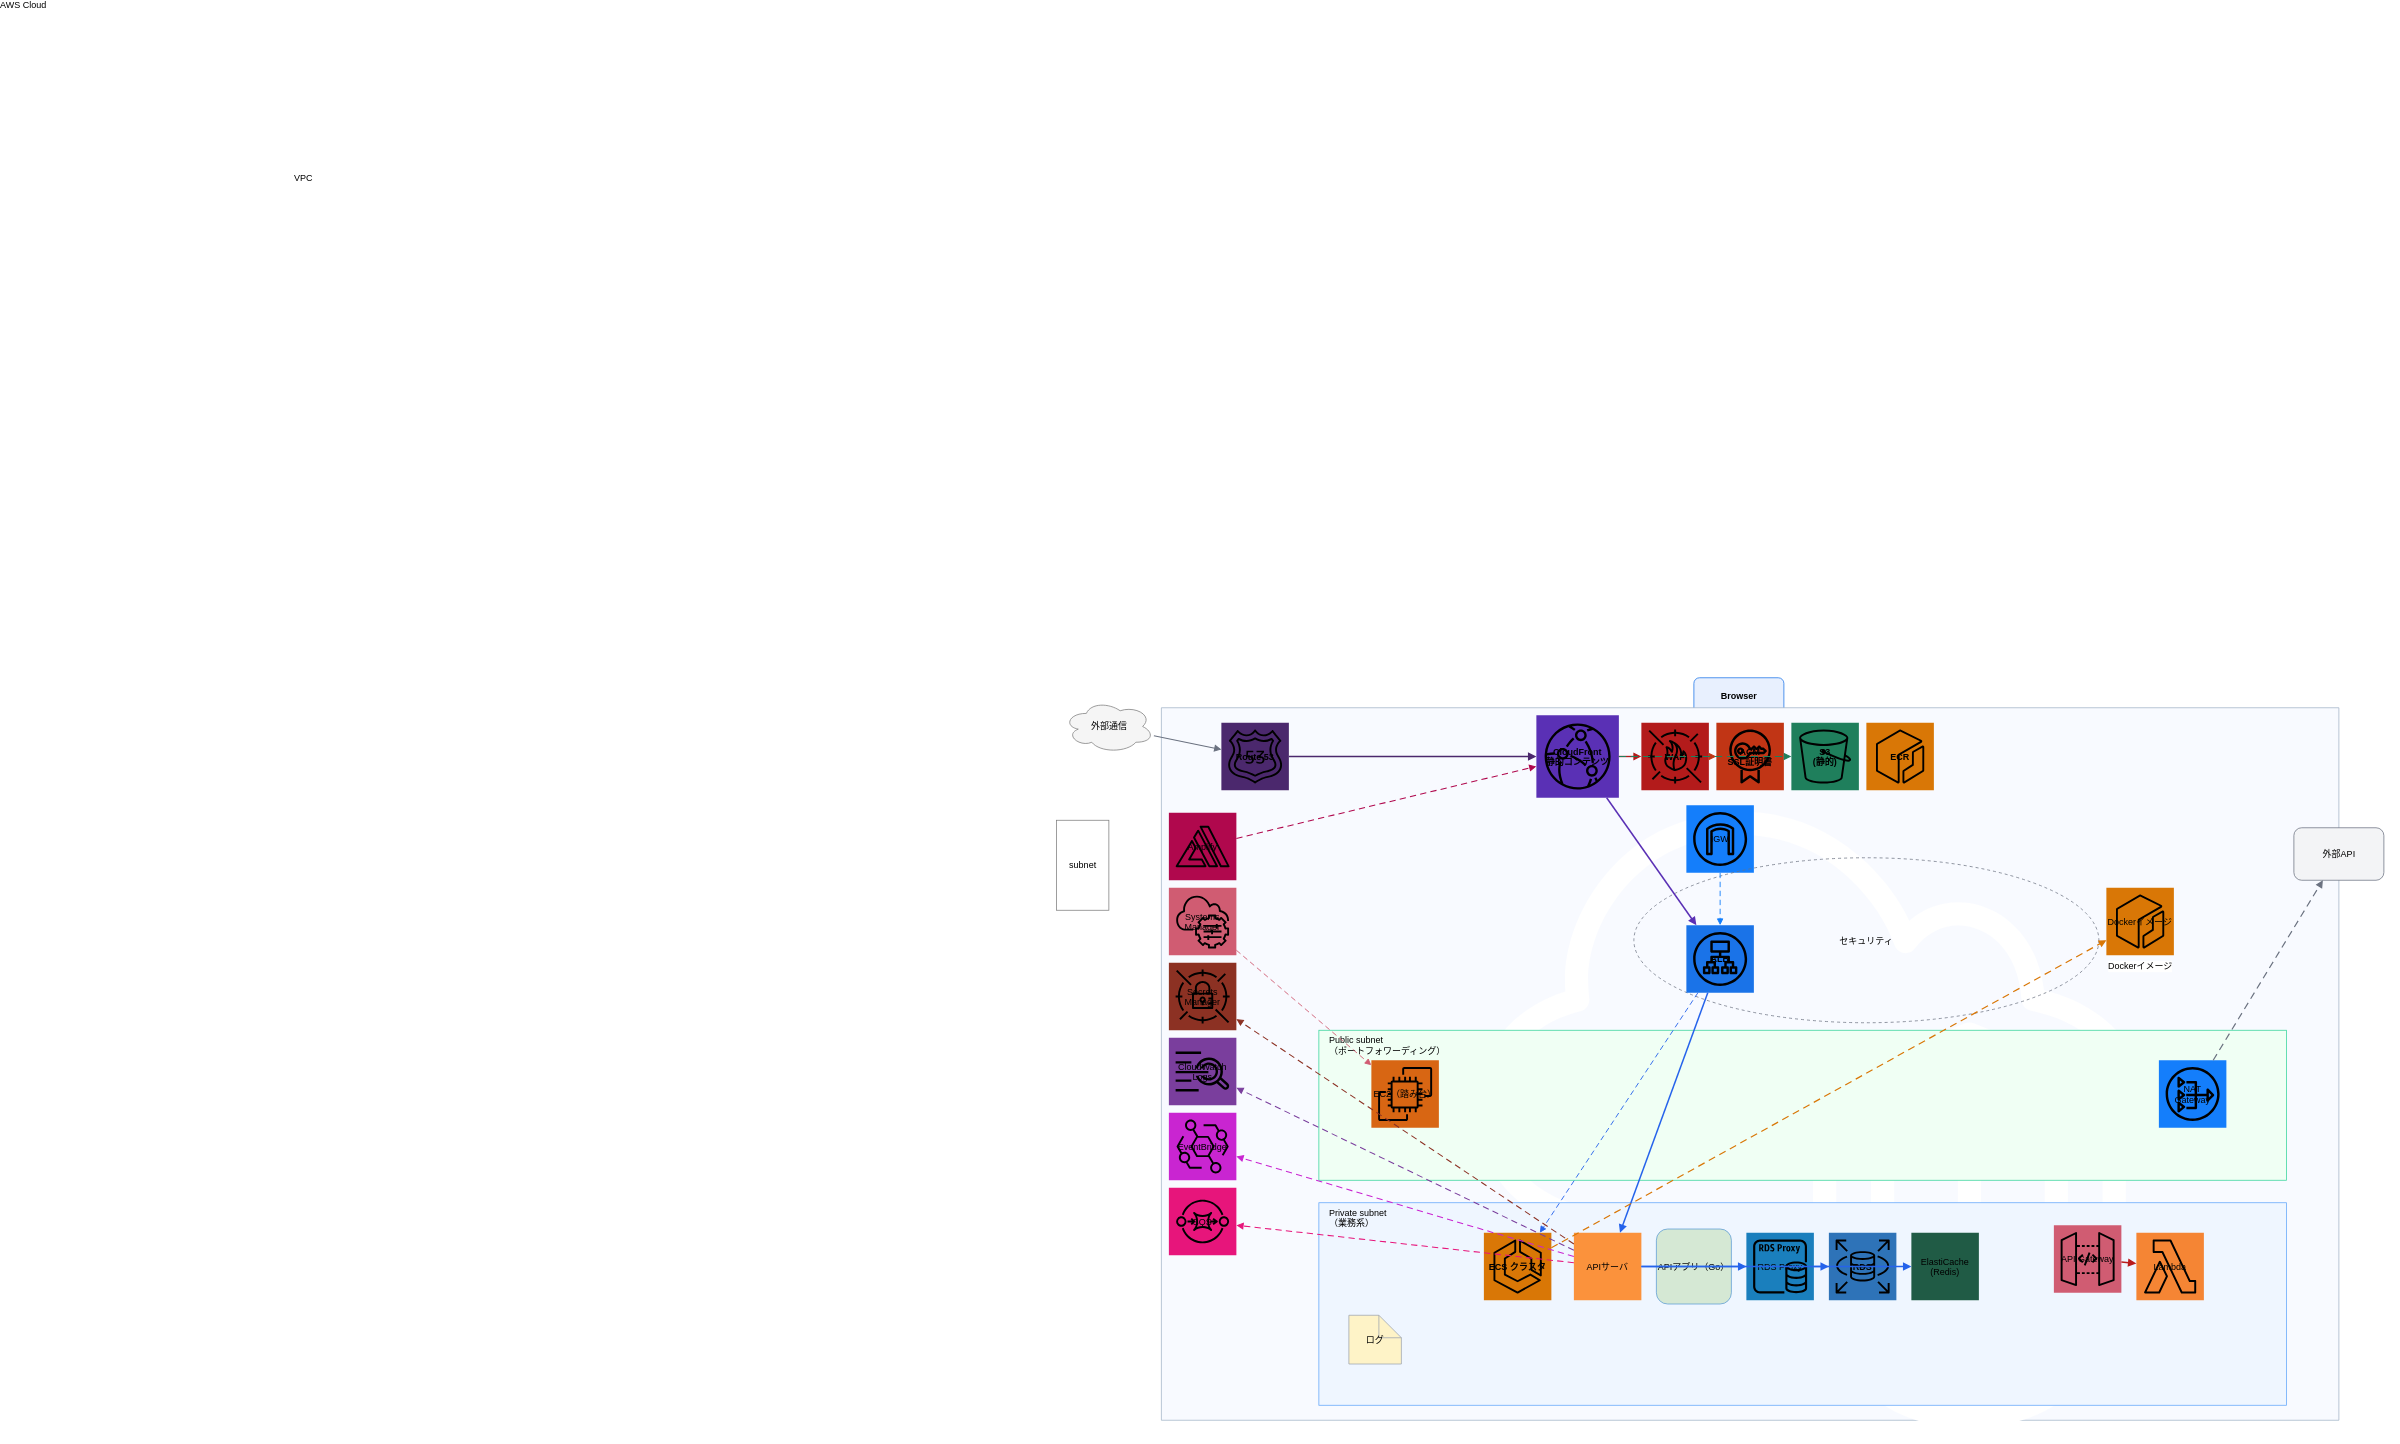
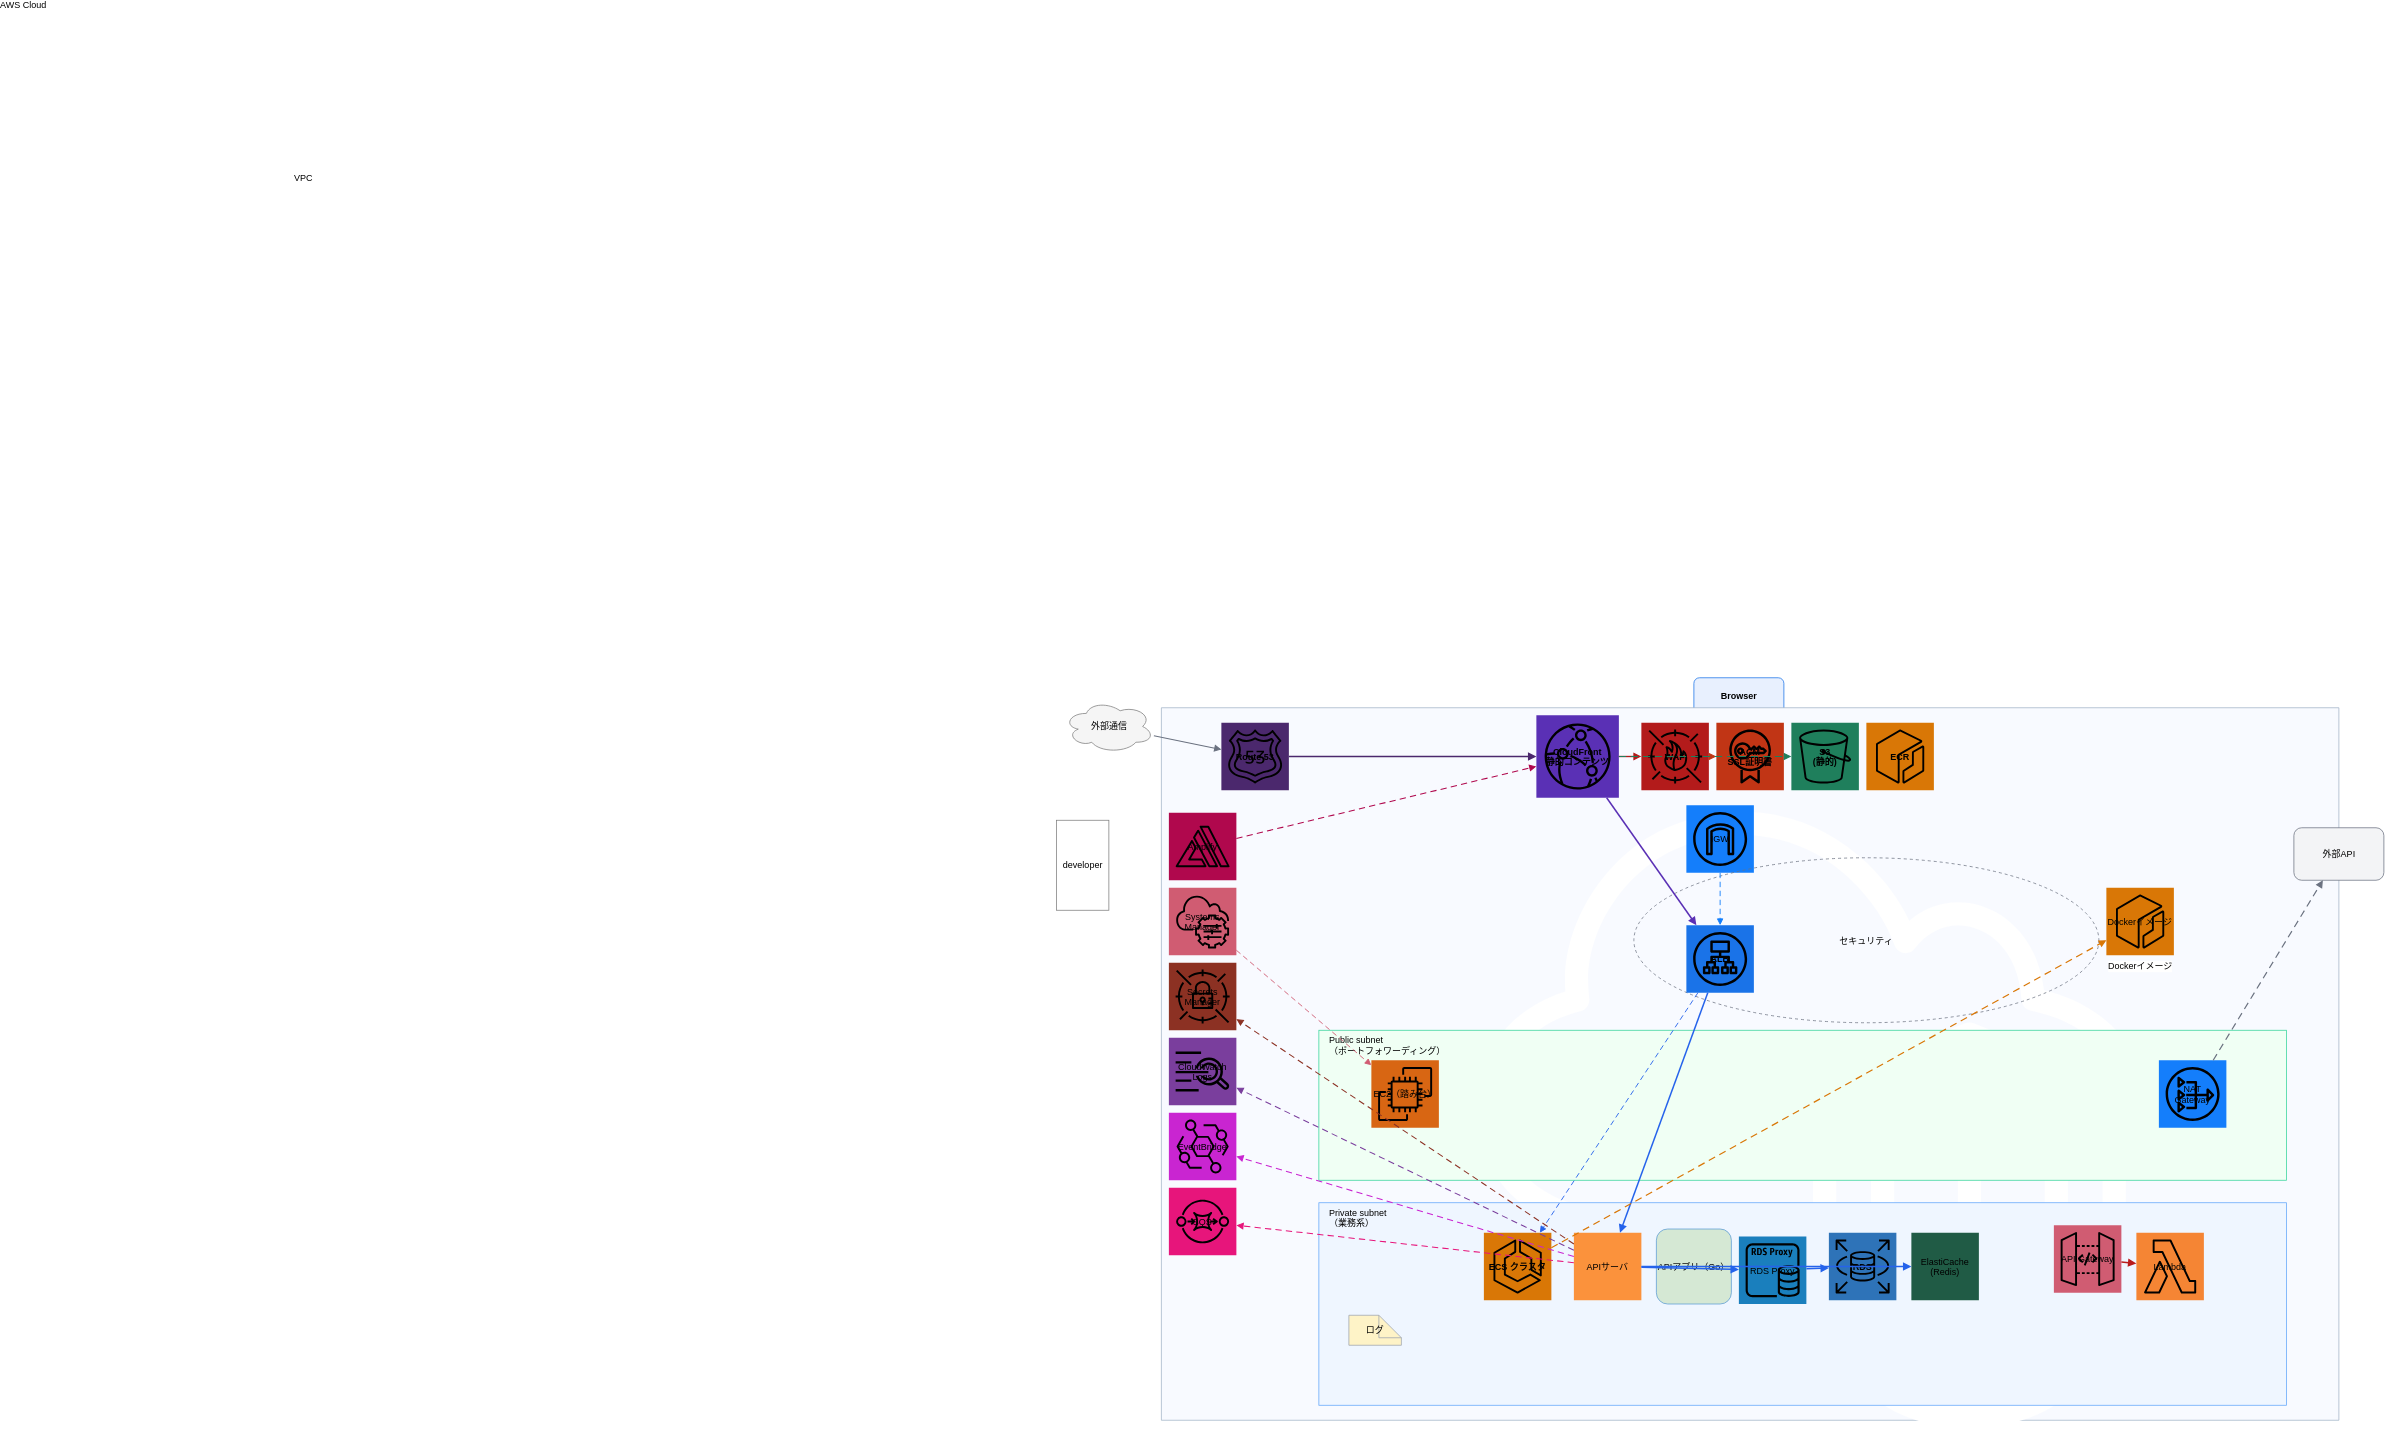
node "subnet": label "subnet" -> "developer"
node "RDS Proxy": moved (1780, 1266) -> (1773, 1270)
node "ログ": size 53x49 -> 53x30
